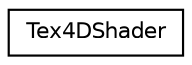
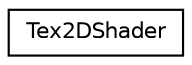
node "Tex4DShader": label "Tex4DShader" -> "Tex2DShader"
